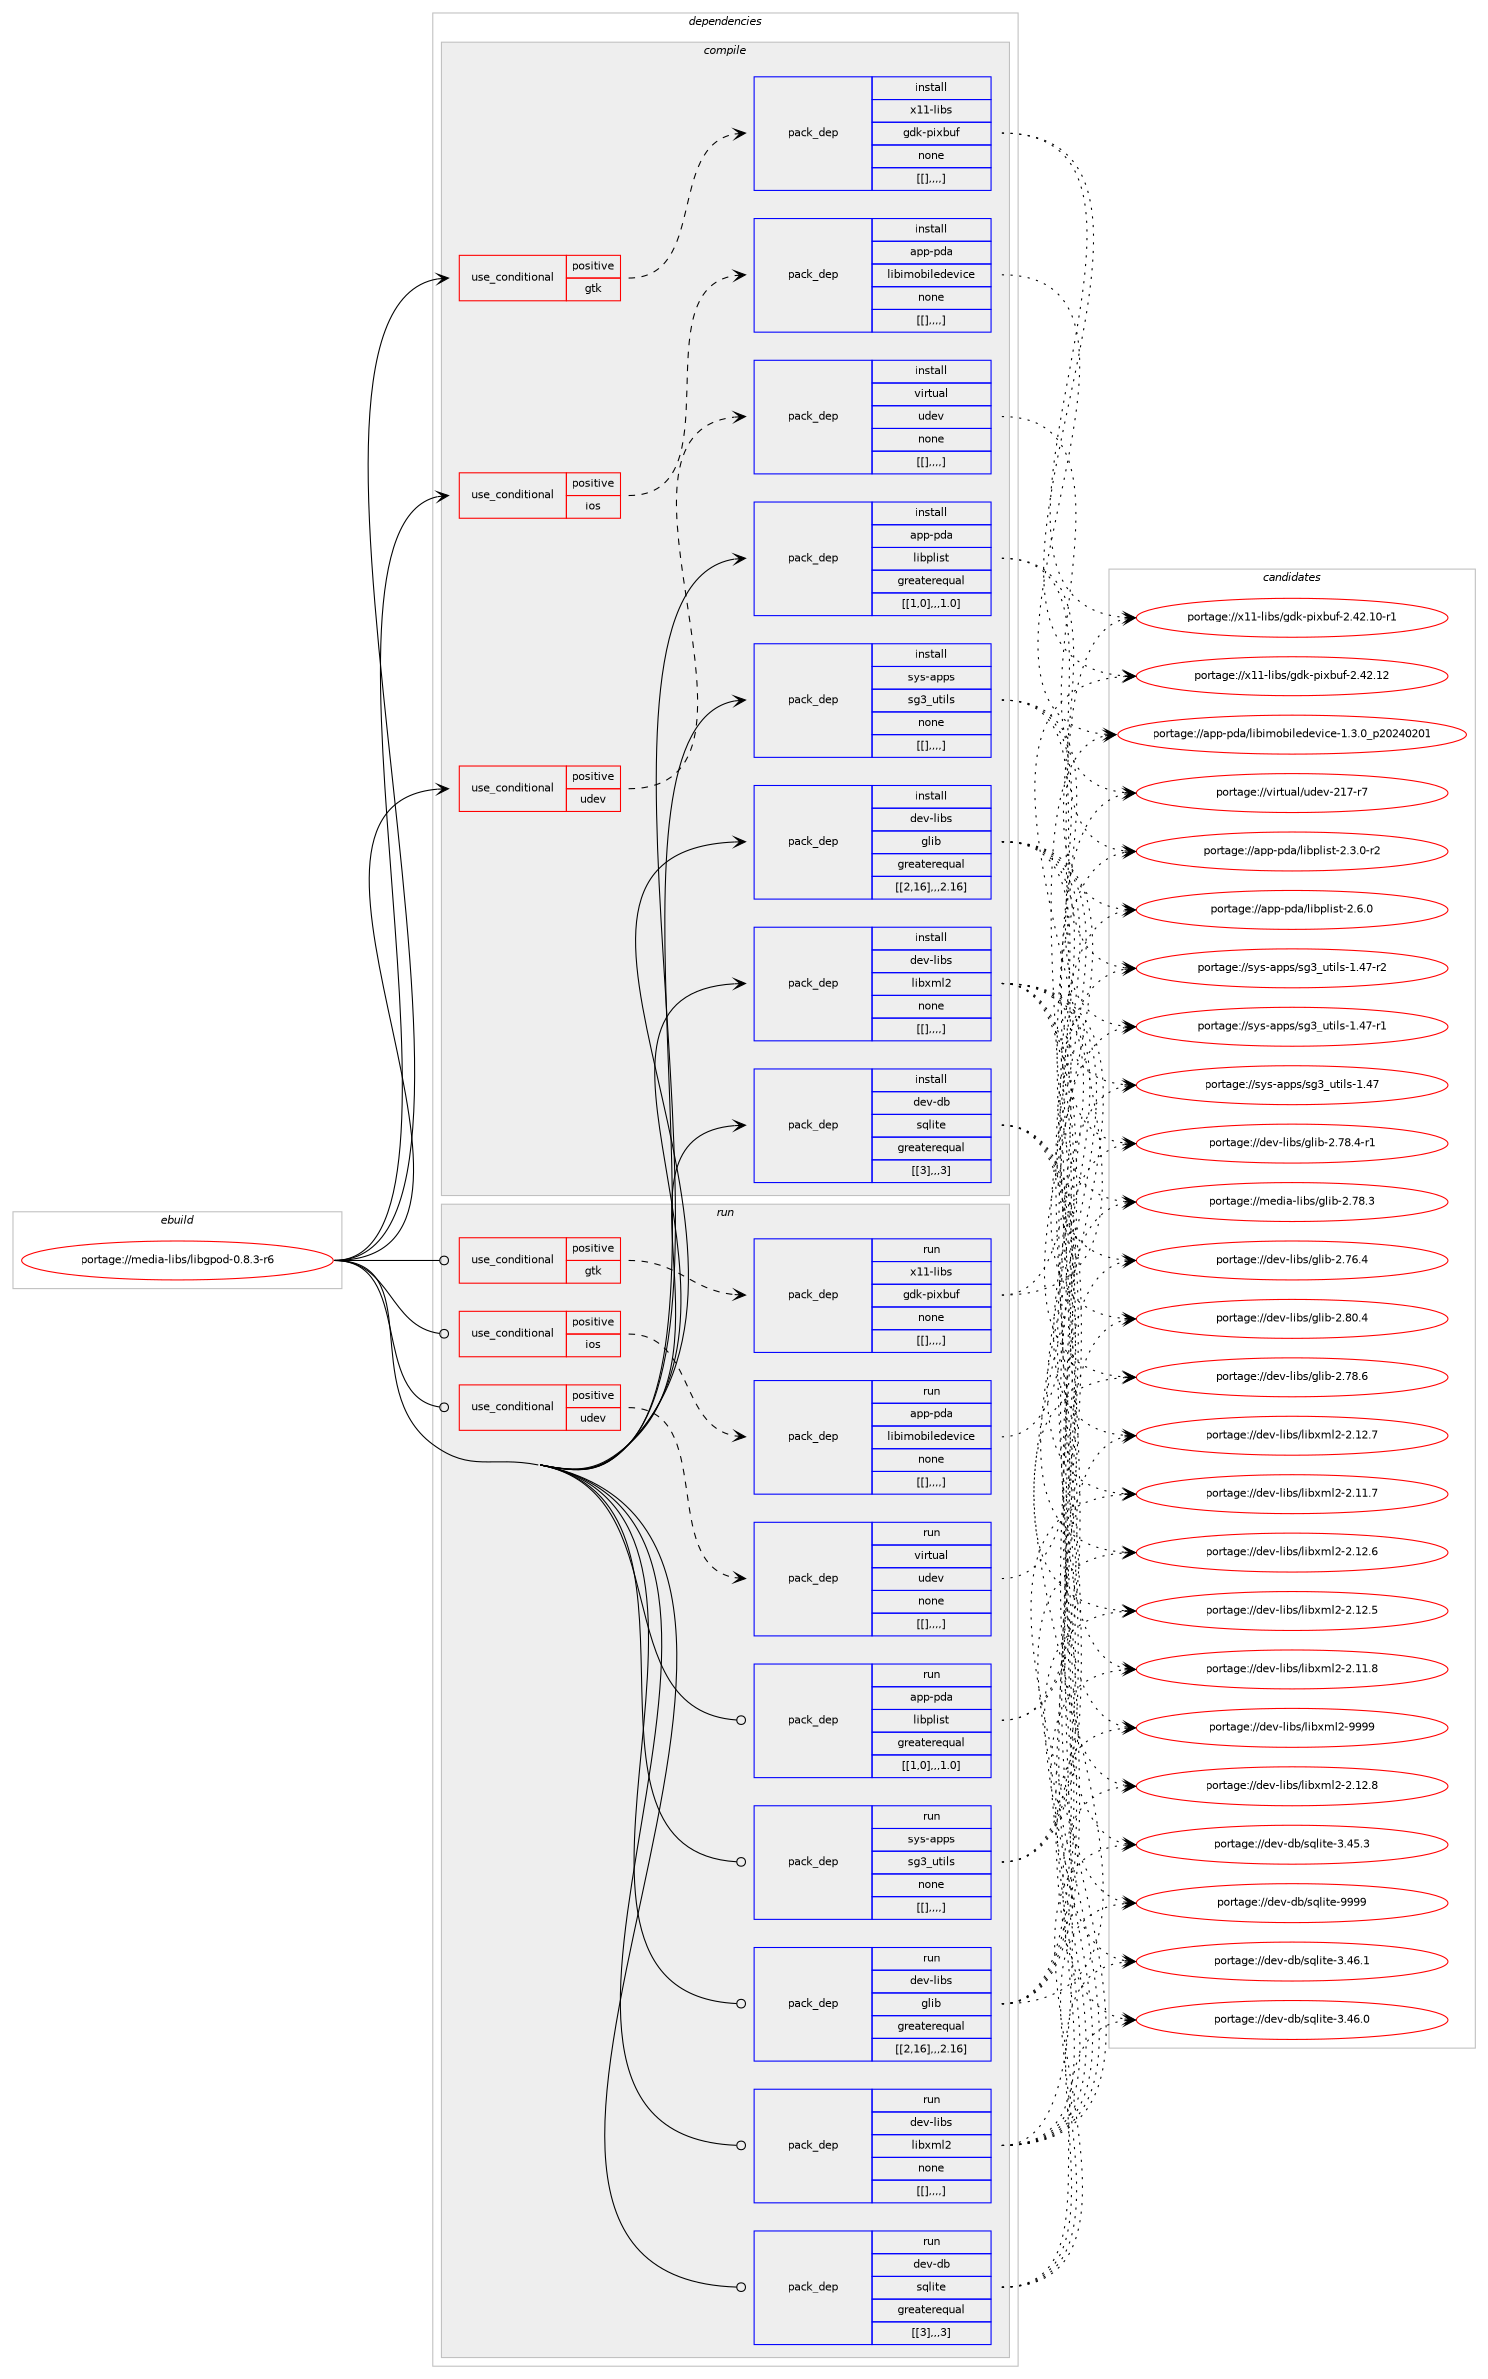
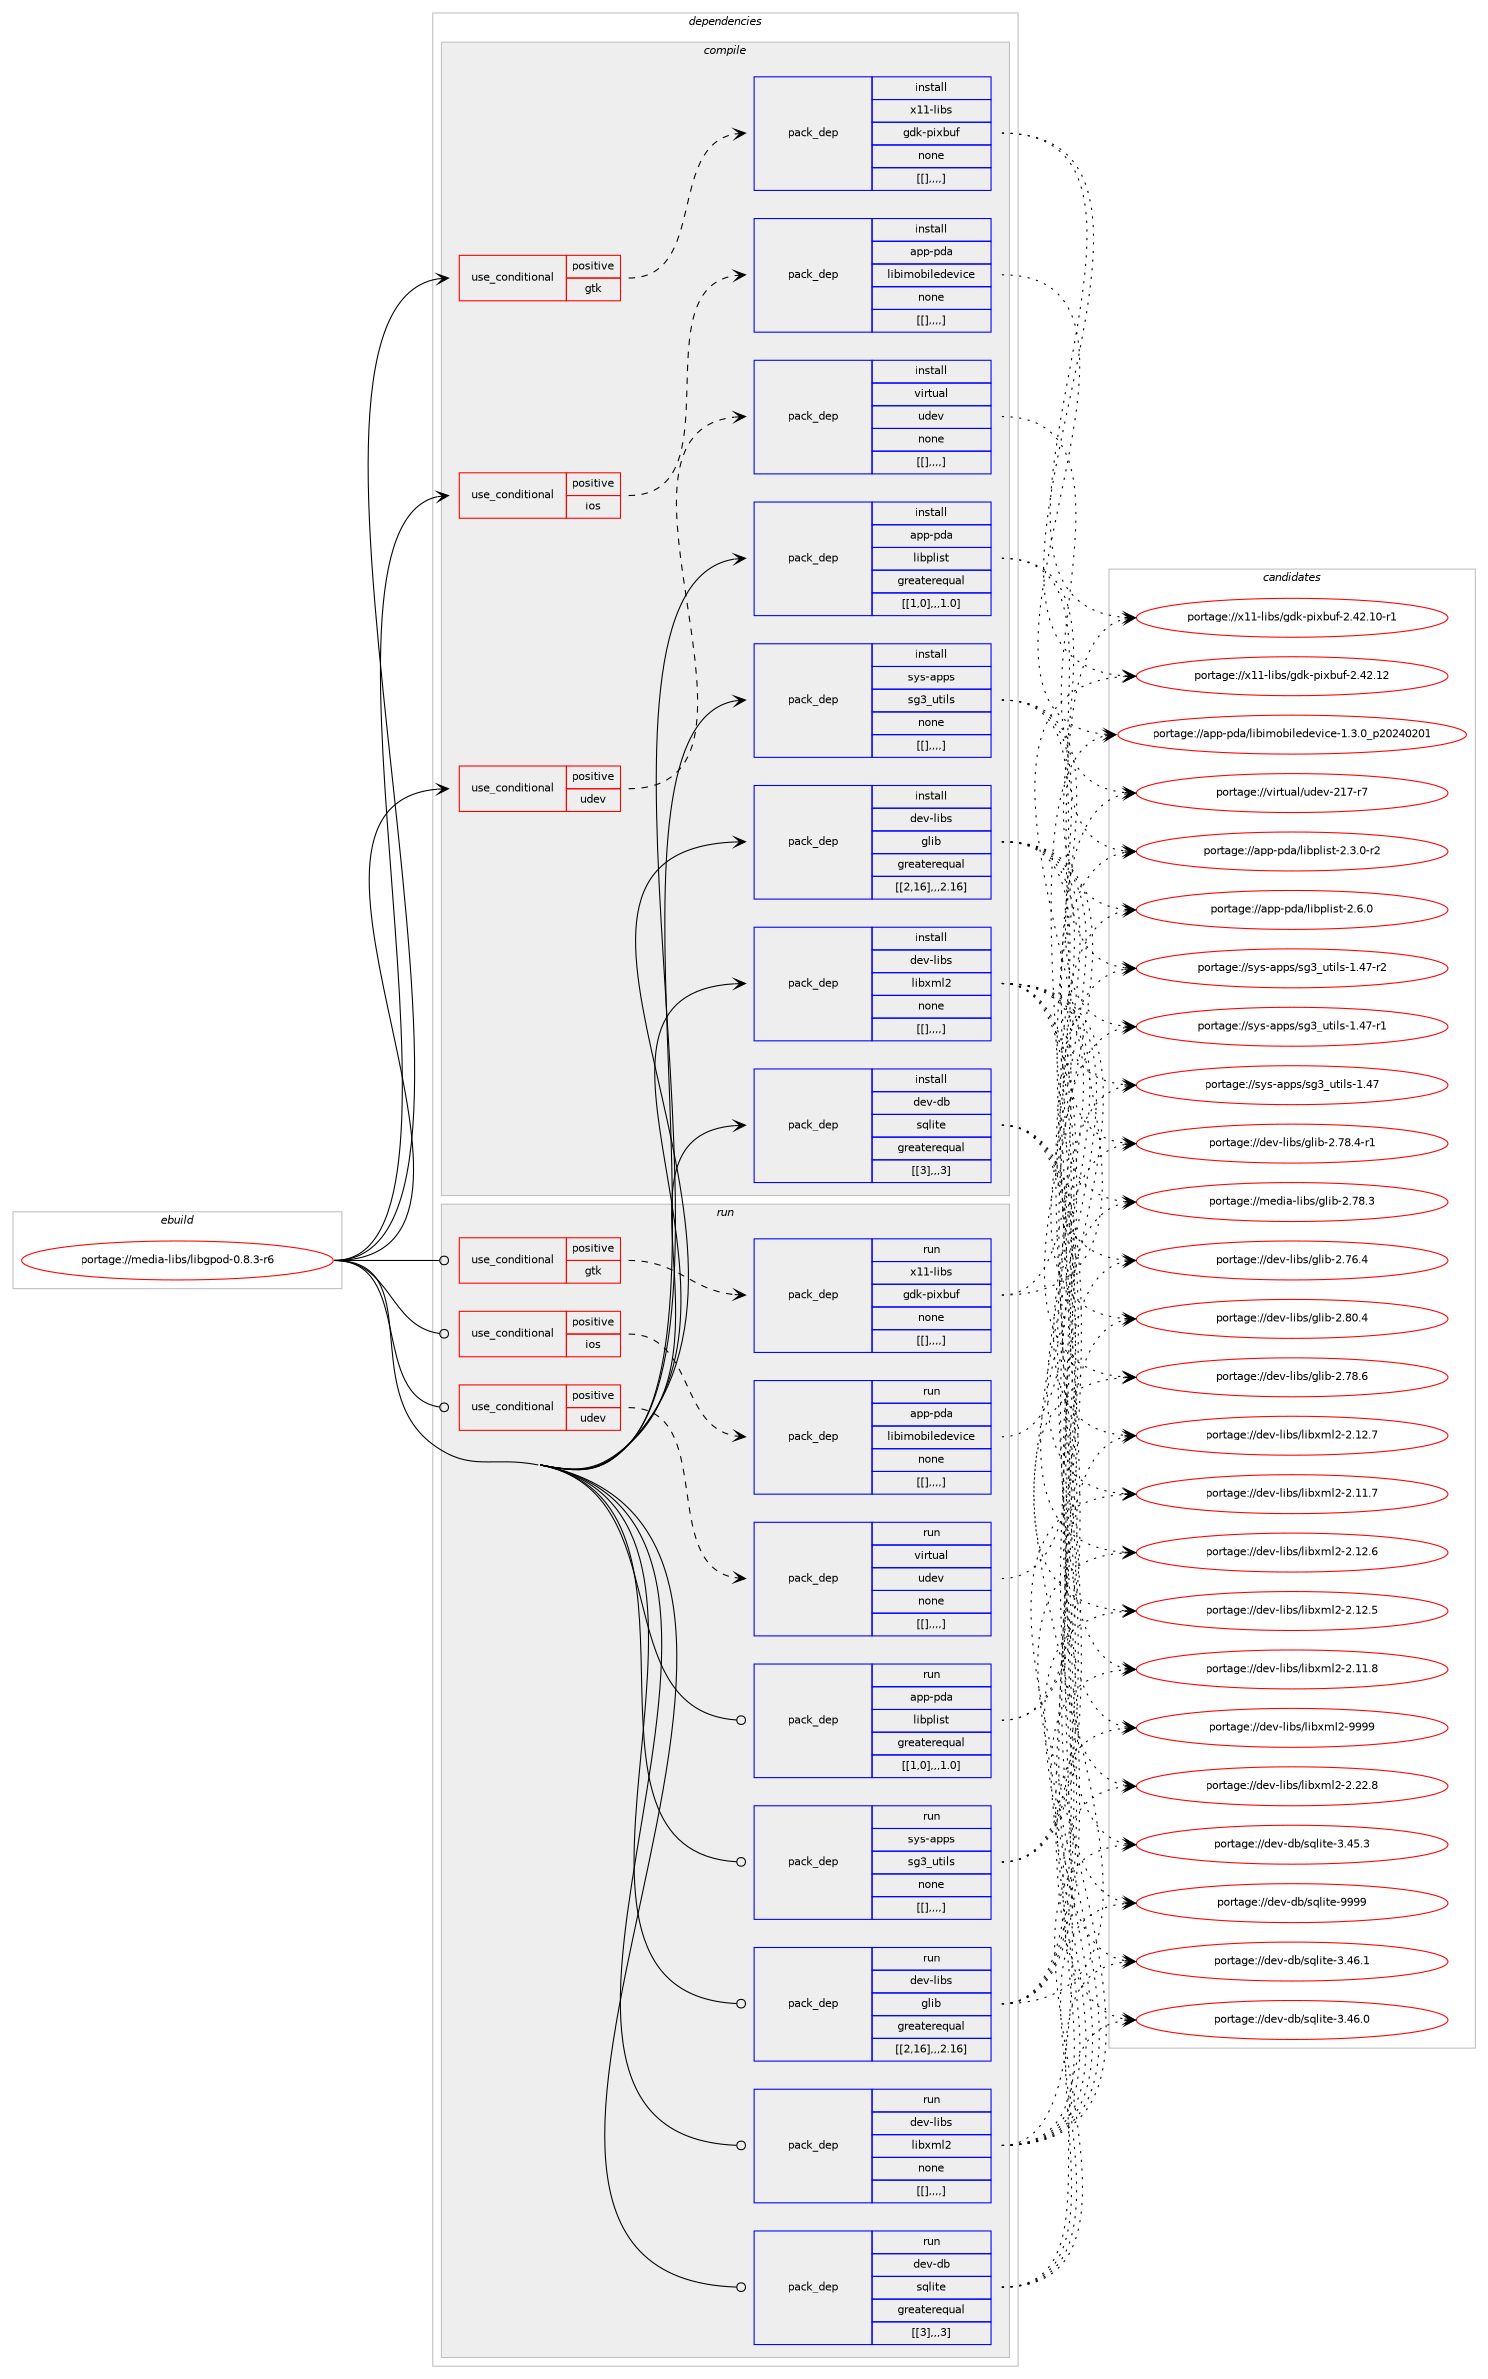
node "portage://dev-libs/libxml2-2.12.8": label "portage://dev-libs/libxml2-2.12.8" -> "portage://dev-libs/libxml2-2.22.8"
